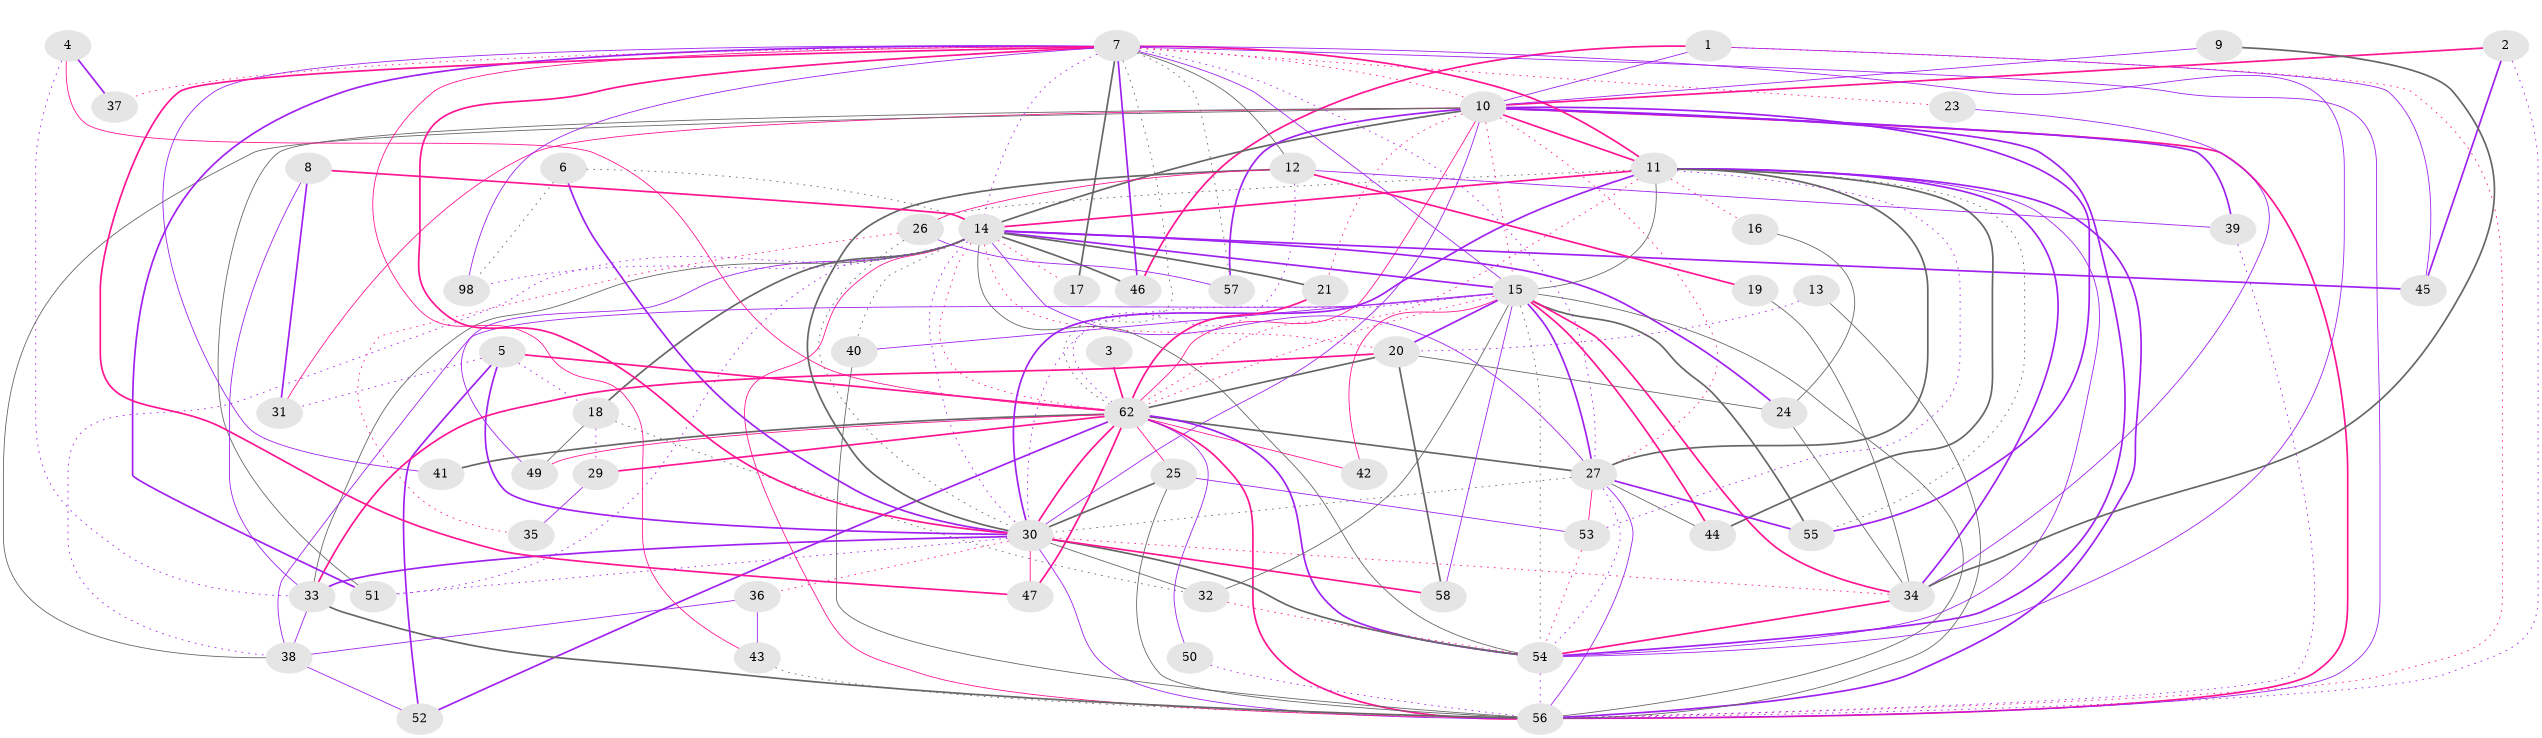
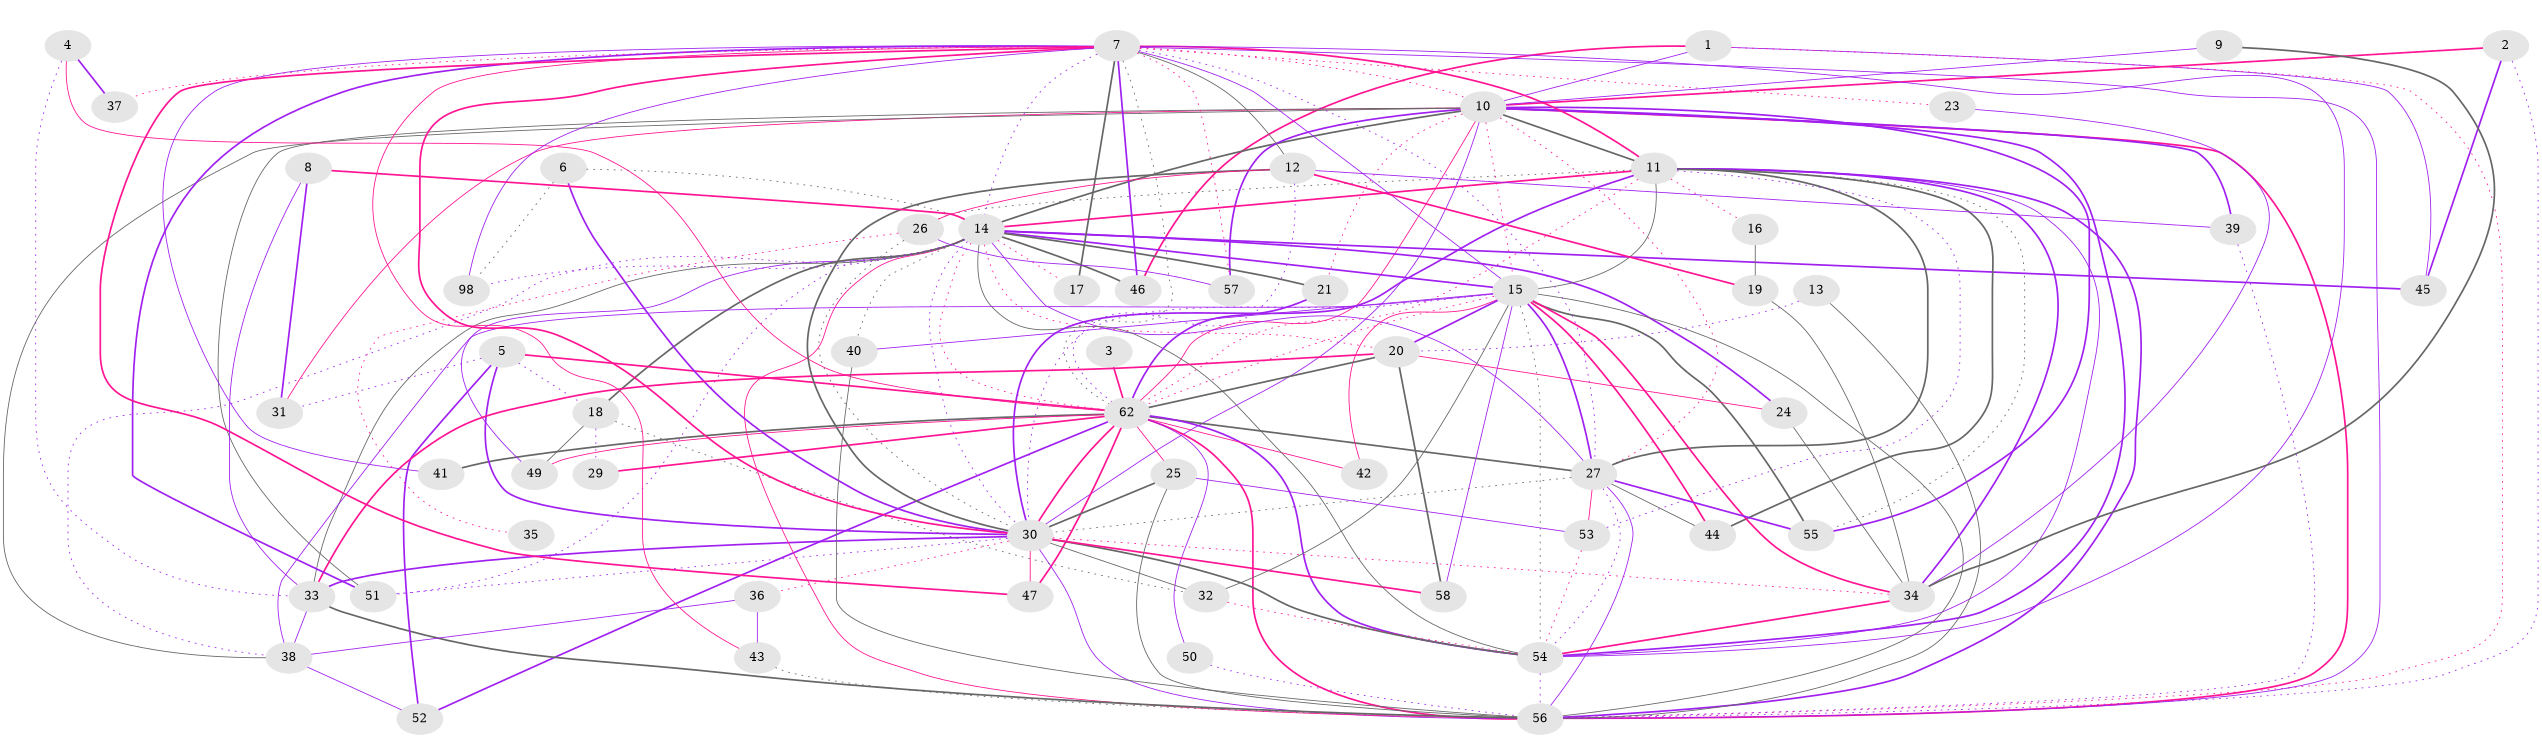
edge "10" -- "11": color deeppink -> gray40
edge "7" -- "57": color gray40 -> deeppink
edge "16" -- "24": now "16" -- "19"
edge "21" -- "62": color deeppink -> purple
edge "20" -- "24": color gray40 -> deeppink
edge "29" -- "35": removed
